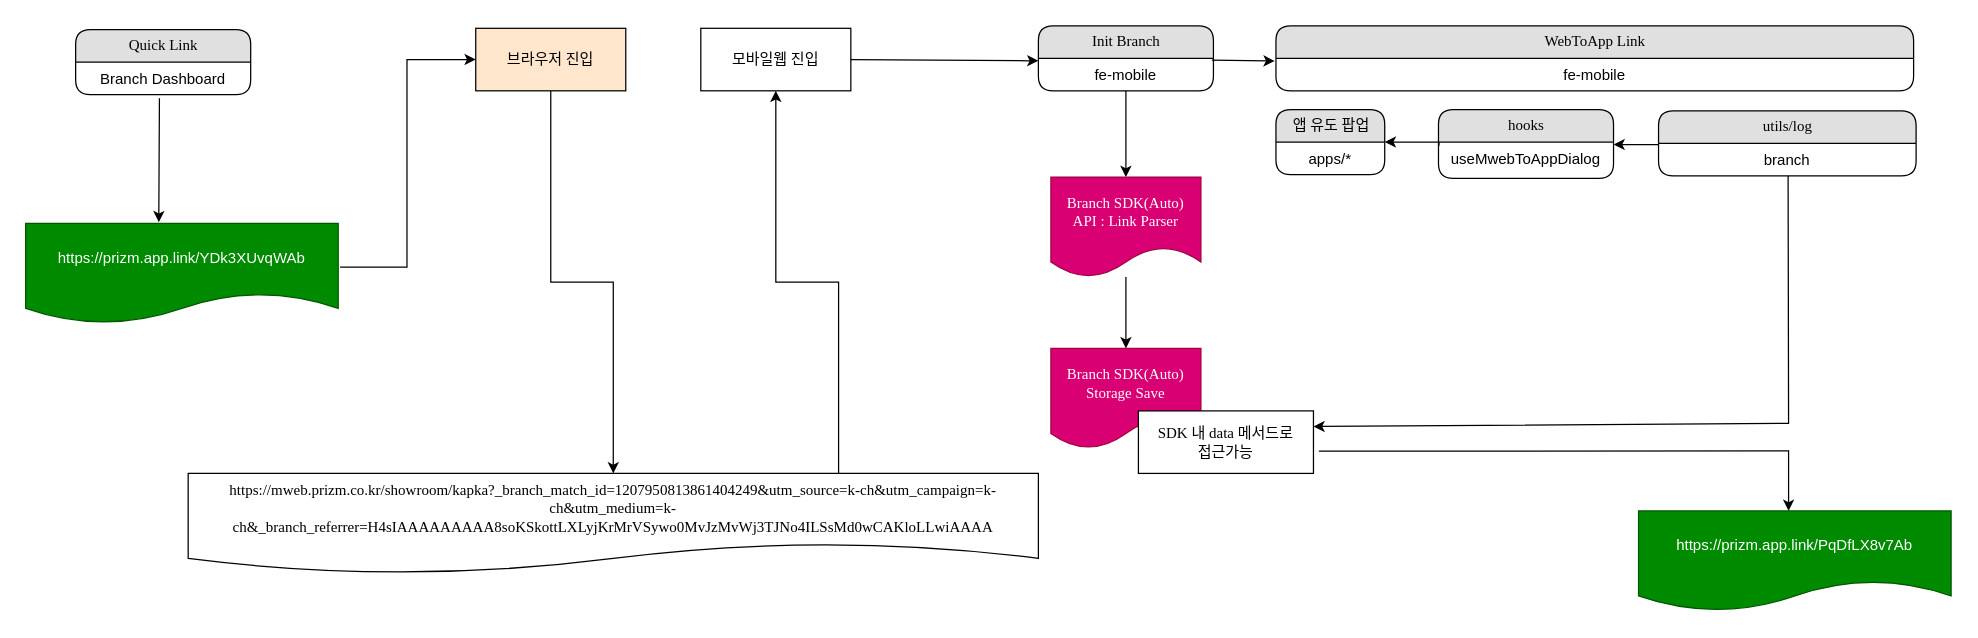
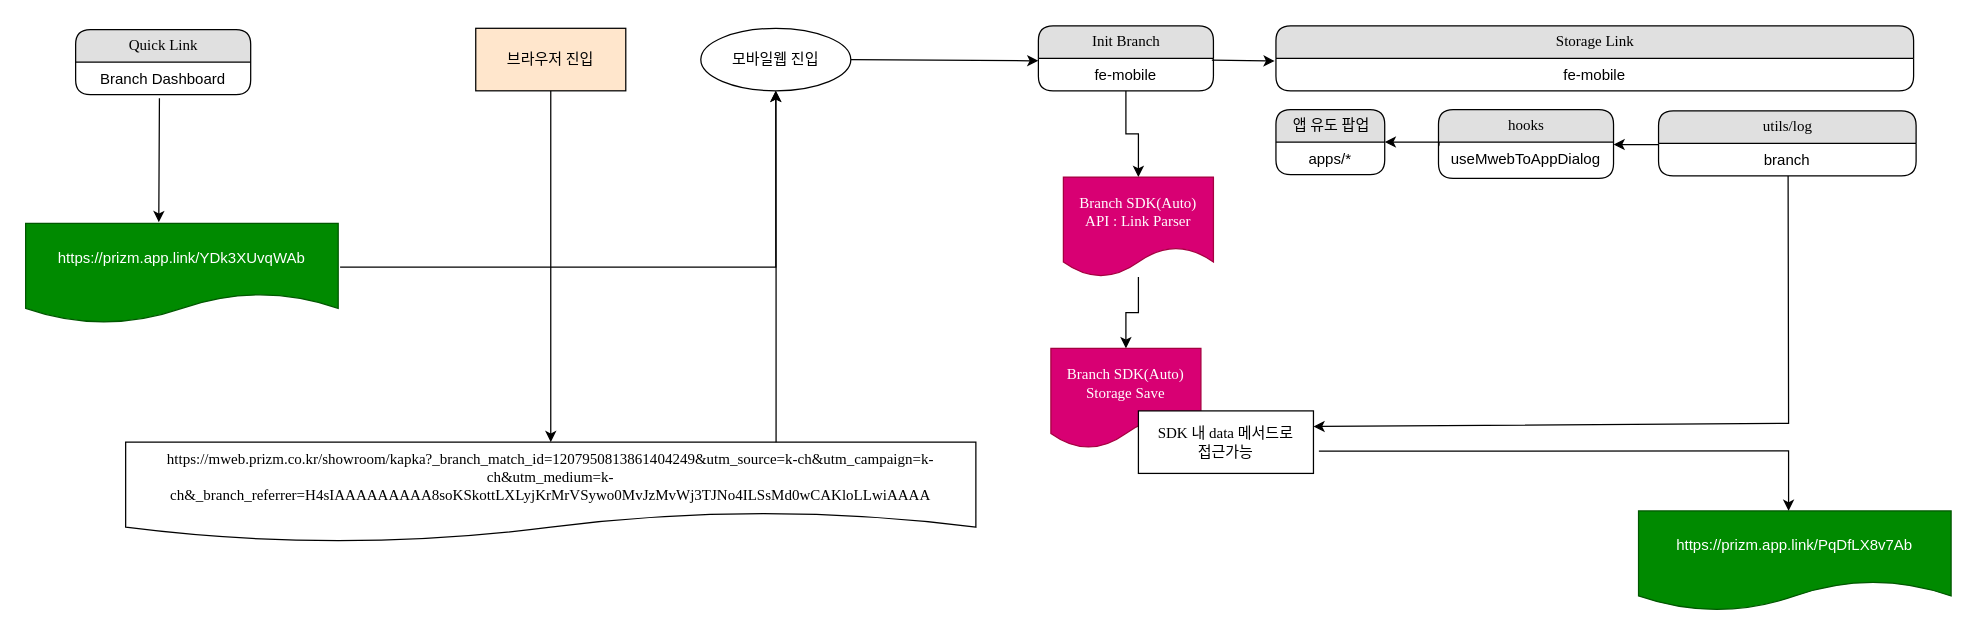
node "WebToApp Link": label "WebToApp Link" -> "Storage Link"
node "모바일웹 진입": shape rectangle -> ellipse
edge "https://prizm.app.link/YDk3XUvqWAb" -> "브라우저 진입": now "https://prizm.app.link/YDk3XUvqWAb" -> "모바일웹 진입"
node "Branch SDK(Auto) API : Link Parser": moved (1126, 227) -> (1138, 227)
node "https://mweb.prizm.co.kr/showroom/kapka?_branch_match_id=1207950813861404249&utm_source=k-ch&utm_campaign=k-ch&utm_medium=k-ch&_branch_referrer=H4sIAAAAAAAAA8soKSkottLXLyjKrMrVSywo0MvJzMvWj3TJNo4ILSsMd0wCAKloLLwiAAAA": moved (613, 523) -> (551, 492)
